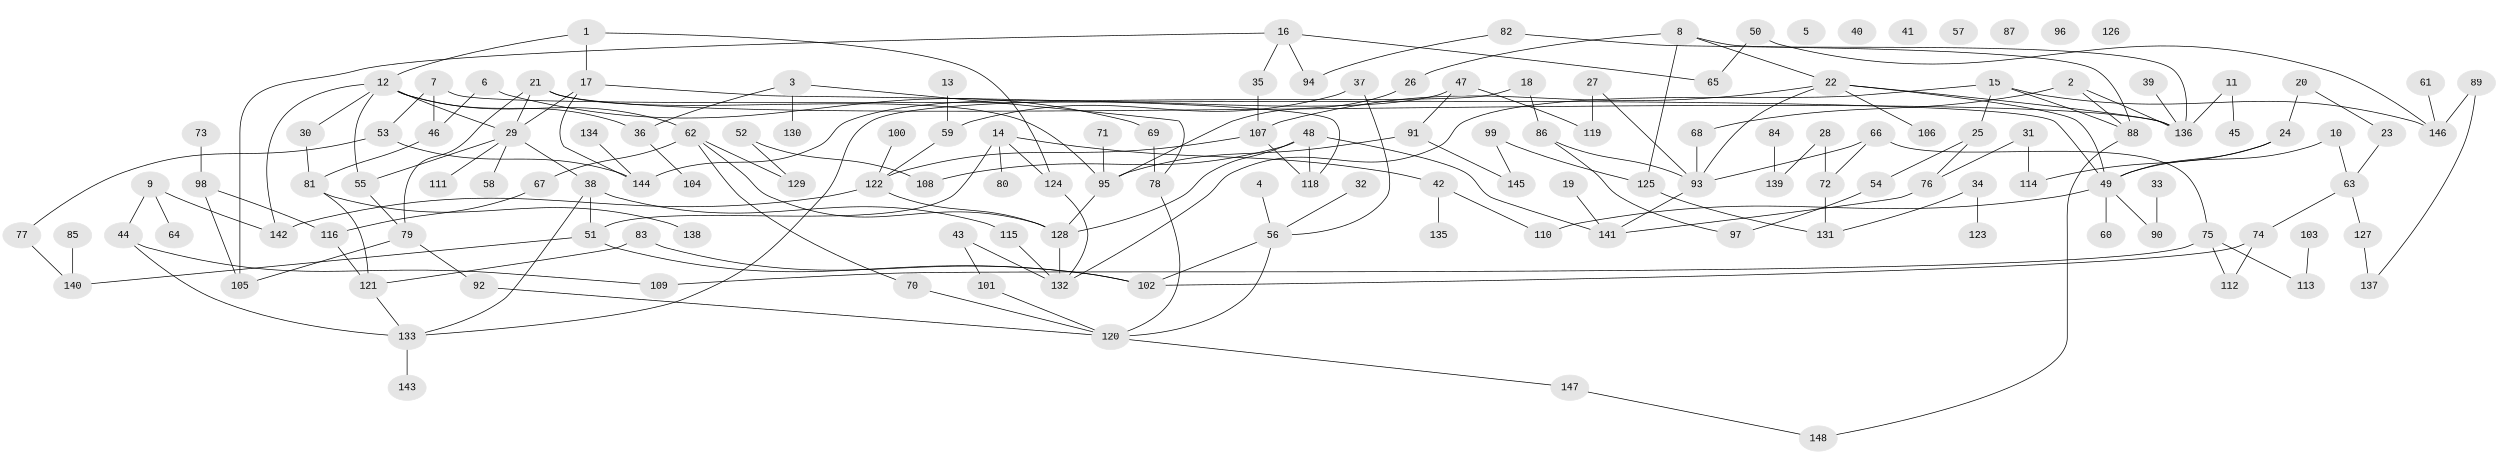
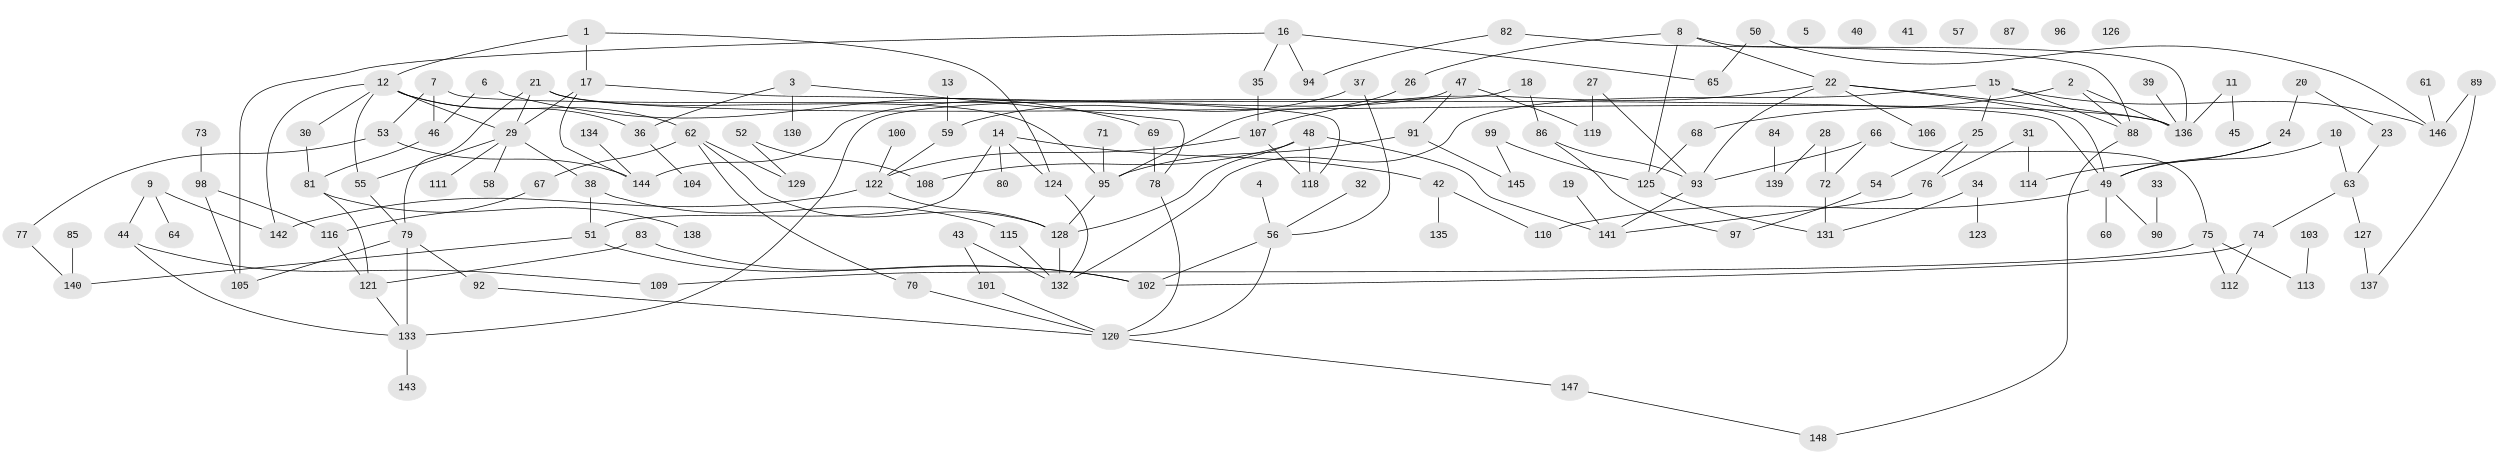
edge "68" -- "93": now "68" -- "125"
edge "38" -- "133": now "79" -- "133"
